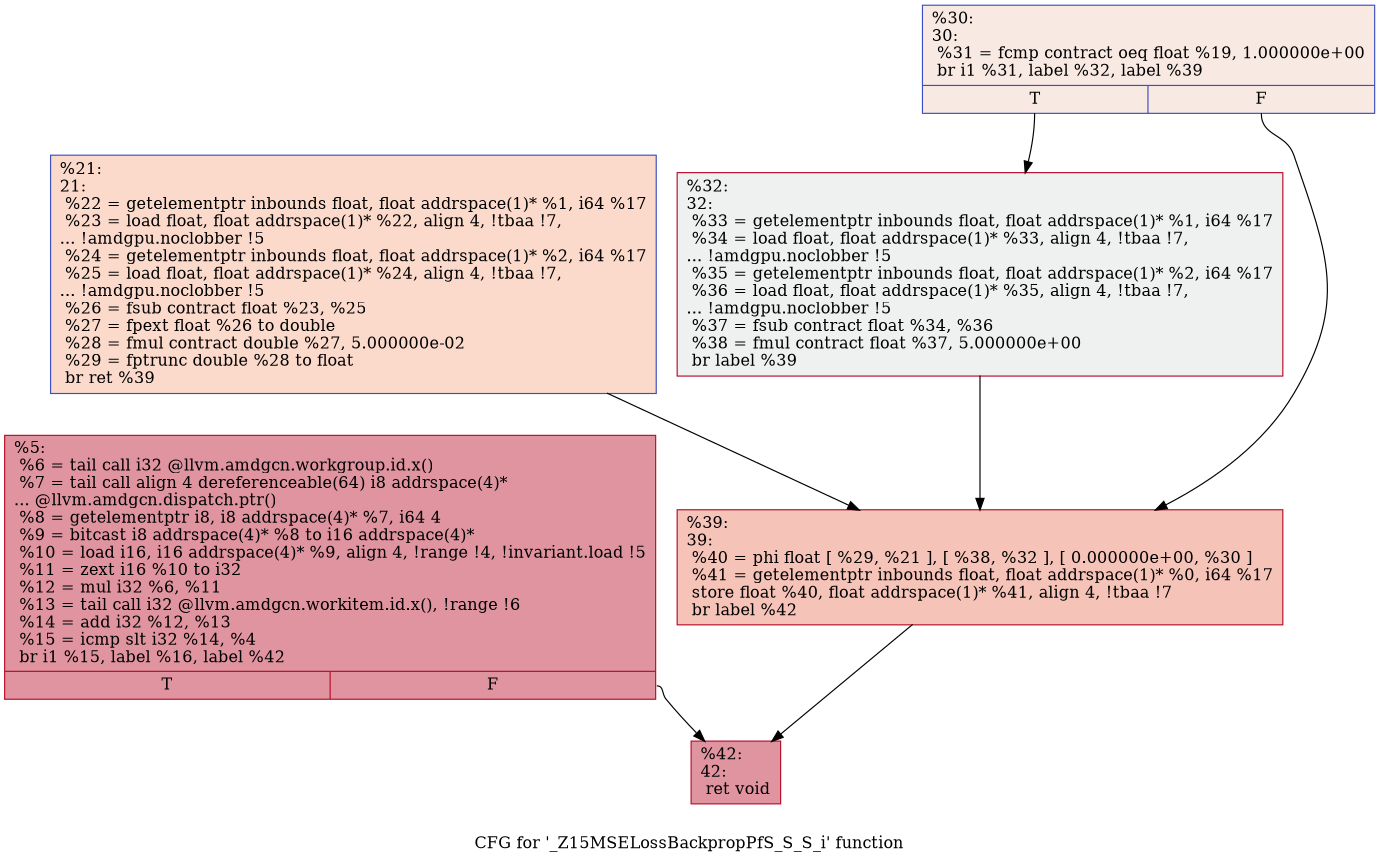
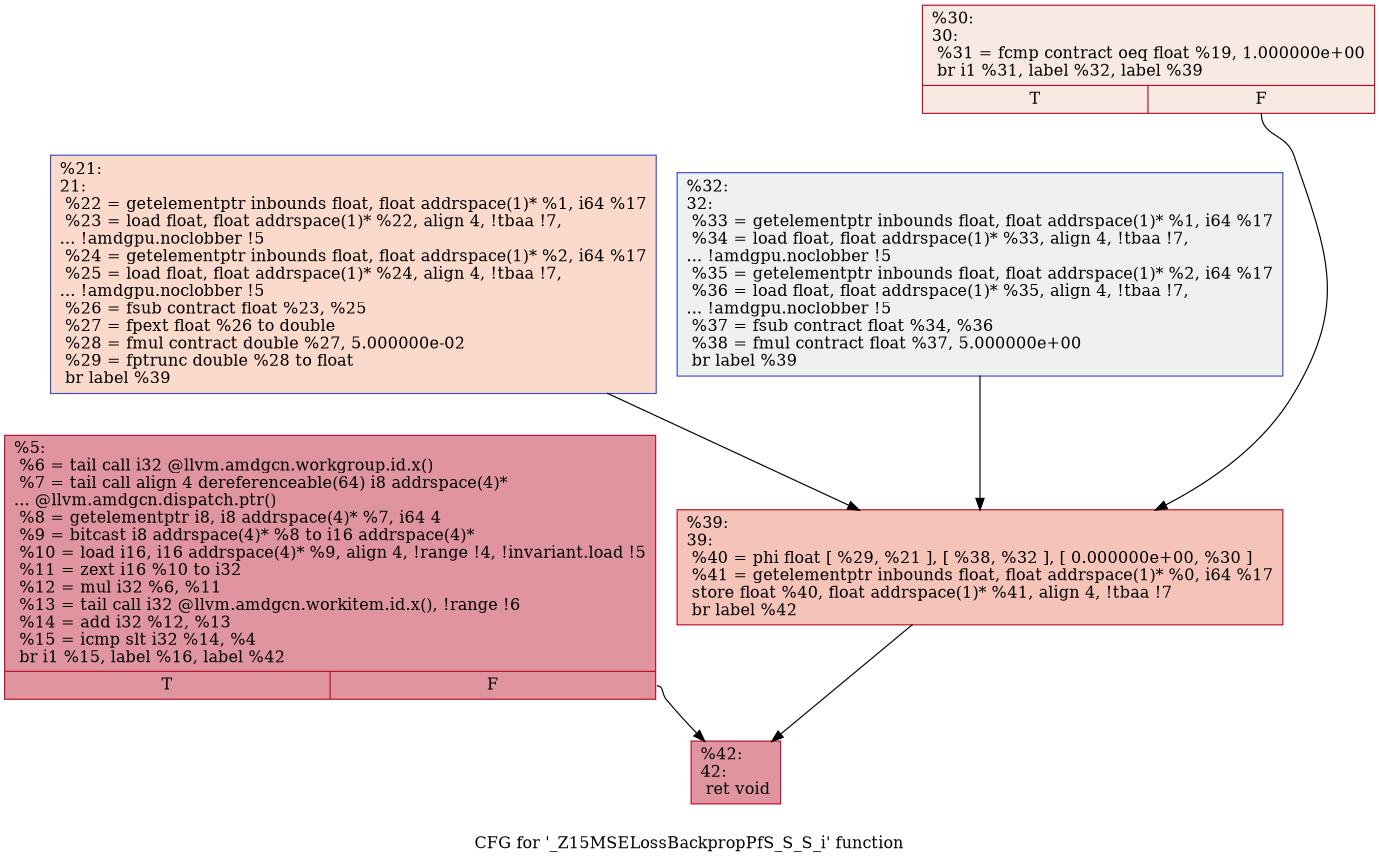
node "%30:": color #3d50c3ff -> #b70d28ff
edge "%30:" -> "%32:": removed
node "%32:": color #b70d28ff -> #3d50c3ff
node "%21:": text "br ret %39" -> "br label %39"
